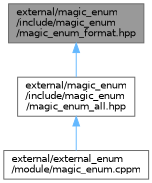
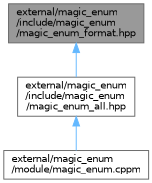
node "external/external_enum /module/magic_enum.cppm": label "external/external_enum /module/magic_enum.cppm" -> "external/magic_enum /module/magic_enum.cppm"
